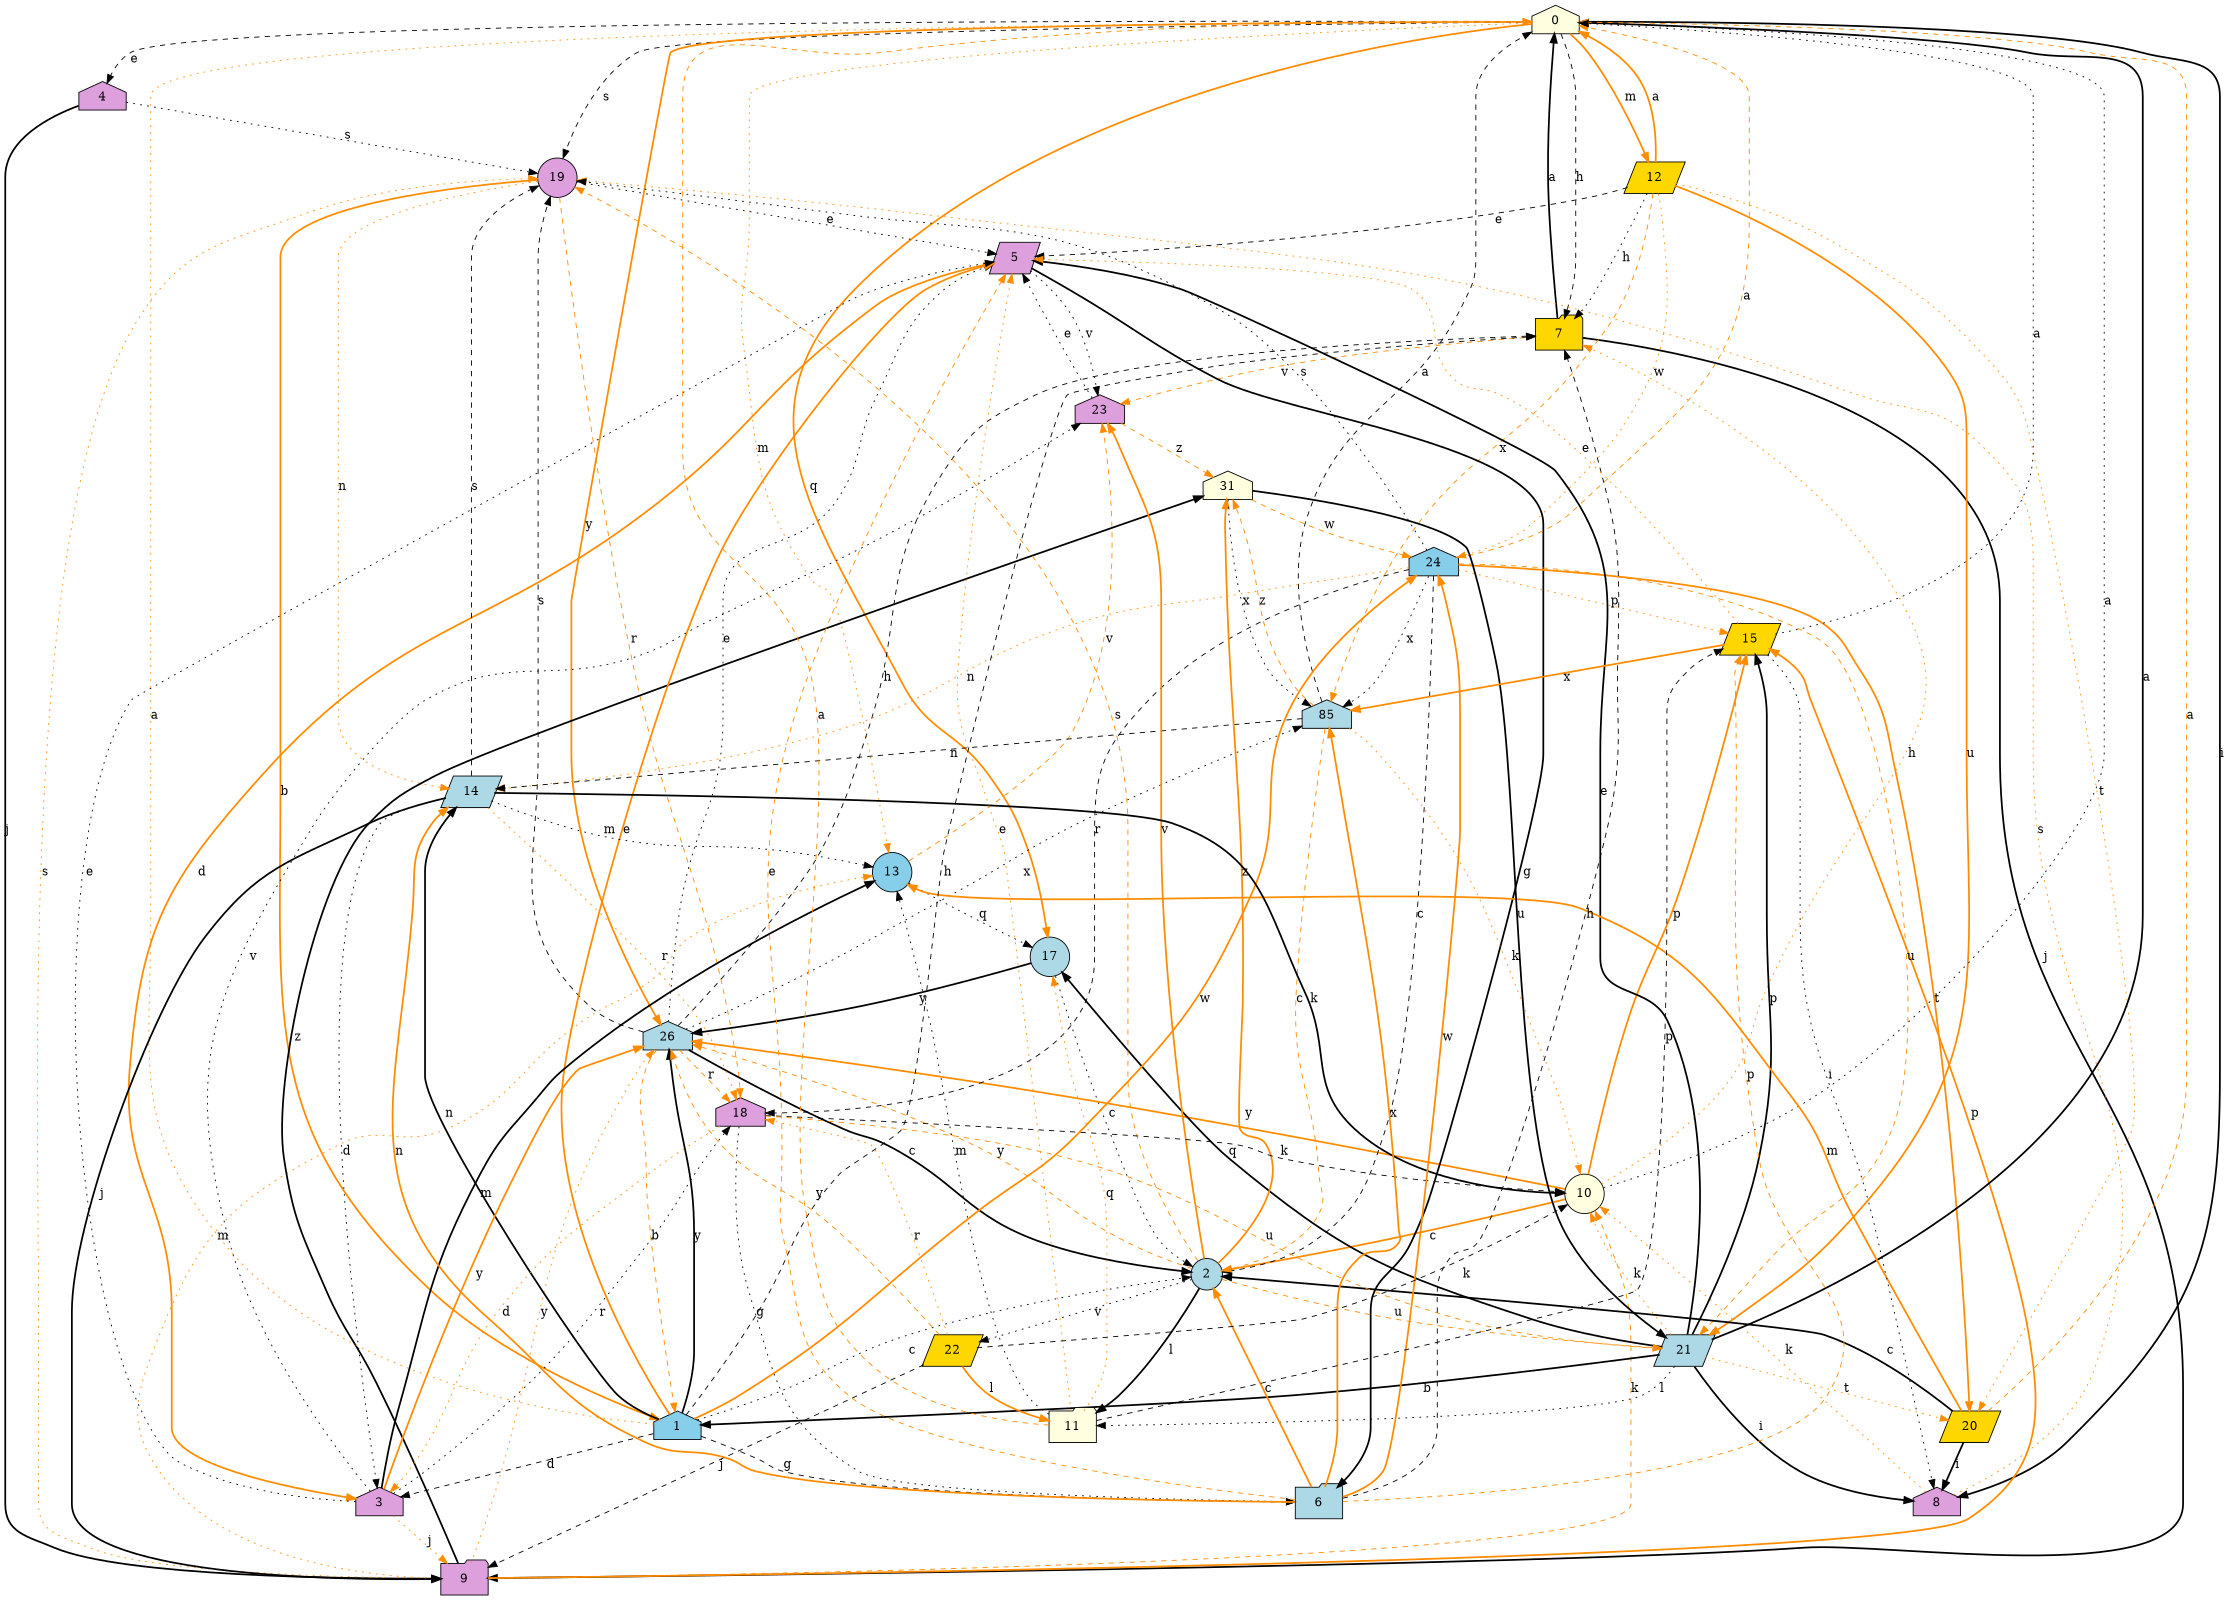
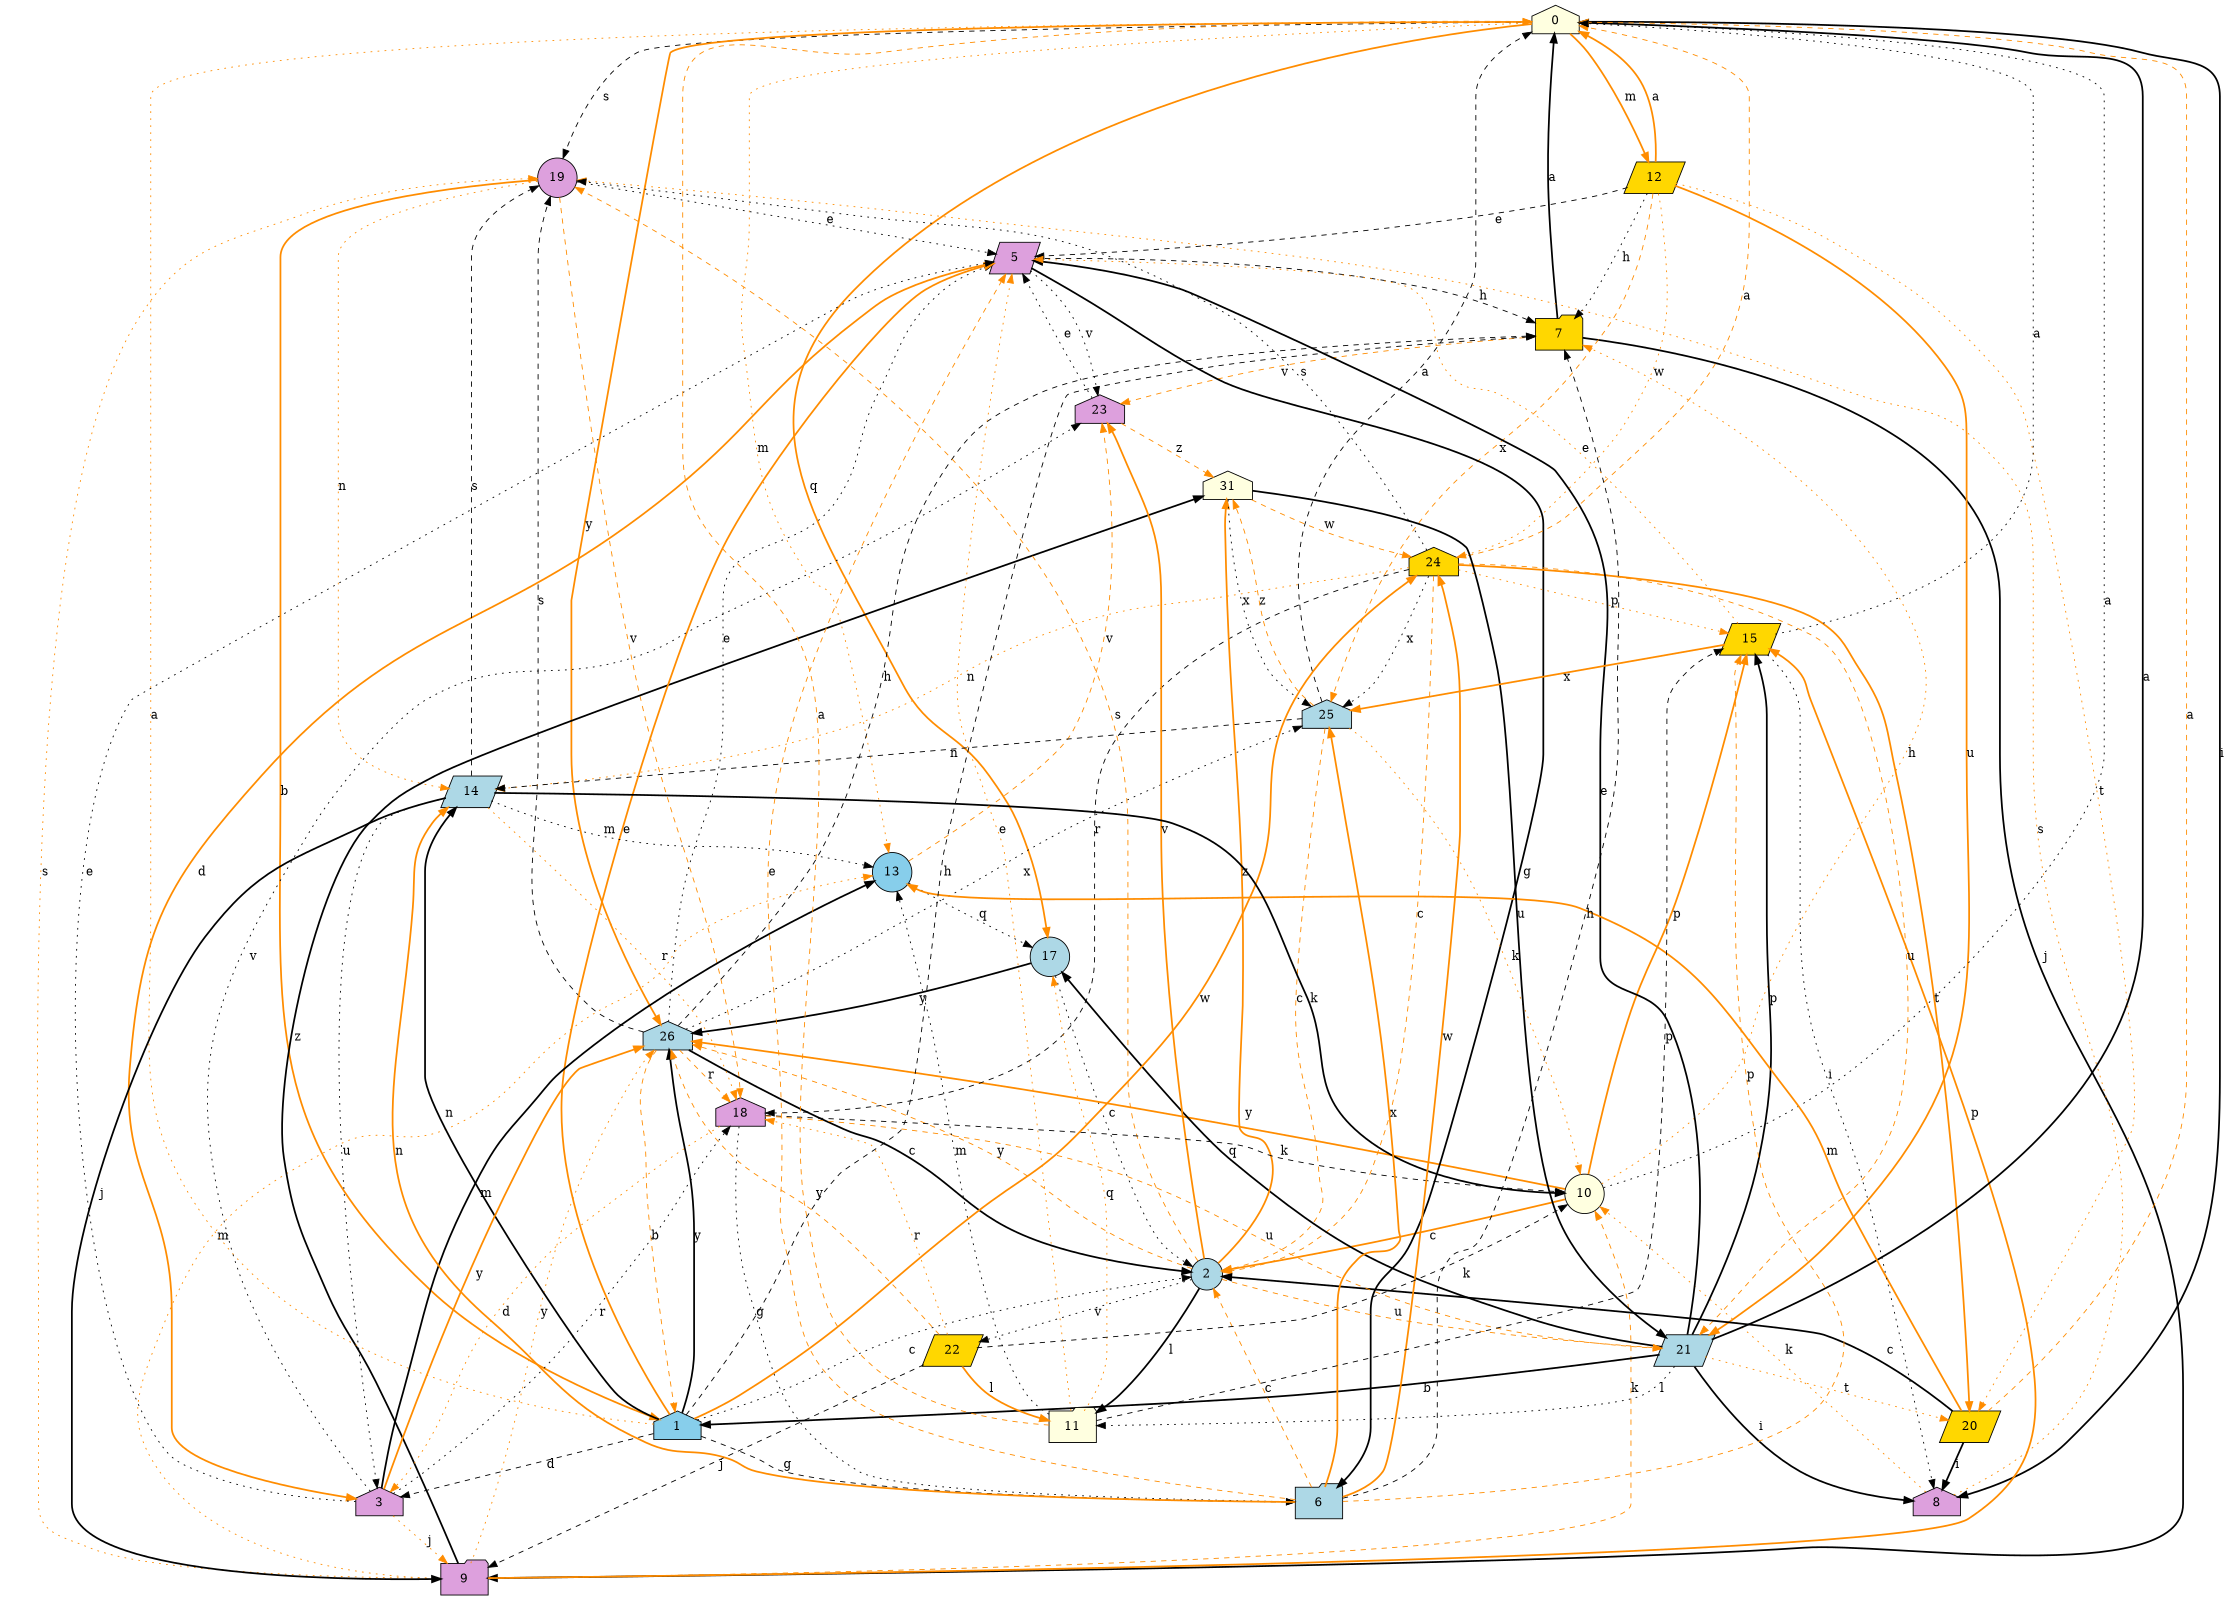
node "4": removed
edge "0" -> "7": now "5" -> "7"
node "24": fillcolor skyblue -> gold
edge "19" -> "18": label "r" -> "v"
node "85": label "85" -> "25"
edge "24" -> "2": color black -> darkorange
edge "14" -> "3": label "d" -> "u"
edge "21" -> "10": removed, label "k"
edge "6" -> "2": style bold -> dashed
